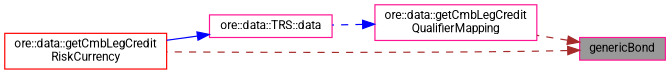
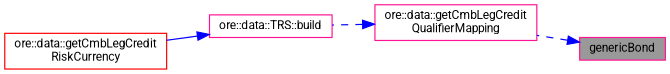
node "ore::data::TRS::data": label "ore::data::TRS::data" -> "ore::data::TRS::build"
edge "ore::data::getCmbLegCredit QualifierMapping" -> "genericBond": color brown -> blue
edge "ore::data::getCmbLegCredit RiskCurrency" -> "genericBond": removed
